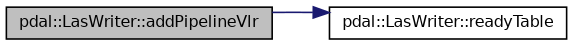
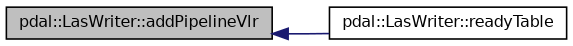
edge "pdal::LasWriter::addPipelineVlr" -> "pdal::LasWriter::readyTable": reversed
